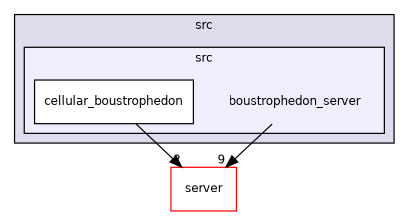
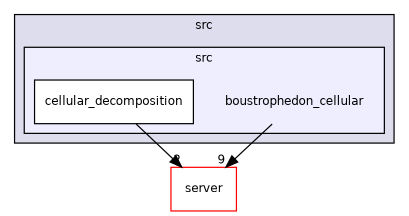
node "cellular_boustrophedon": label "cellular_boustrophedon" -> "cellular_decomposition"
node "boustrophedon_server": label "boustrophedon_server" -> "boustrophedon_cellular"
